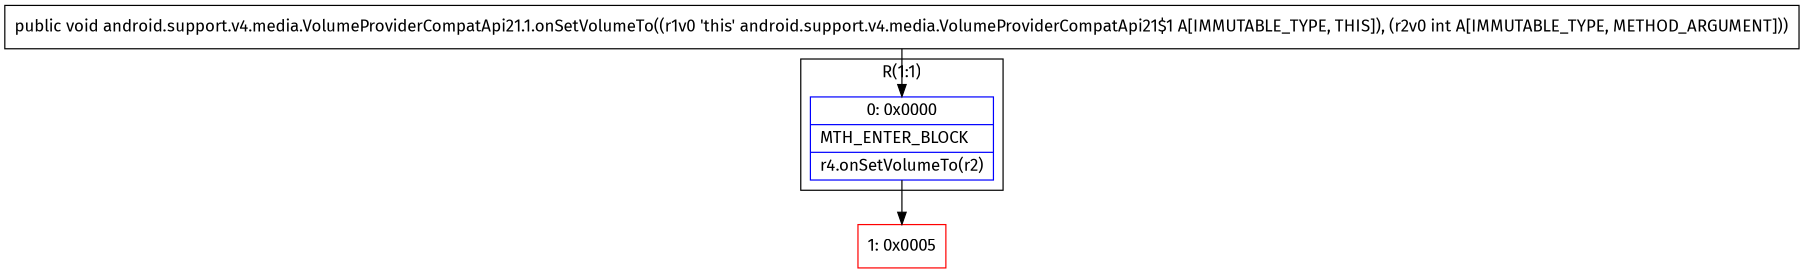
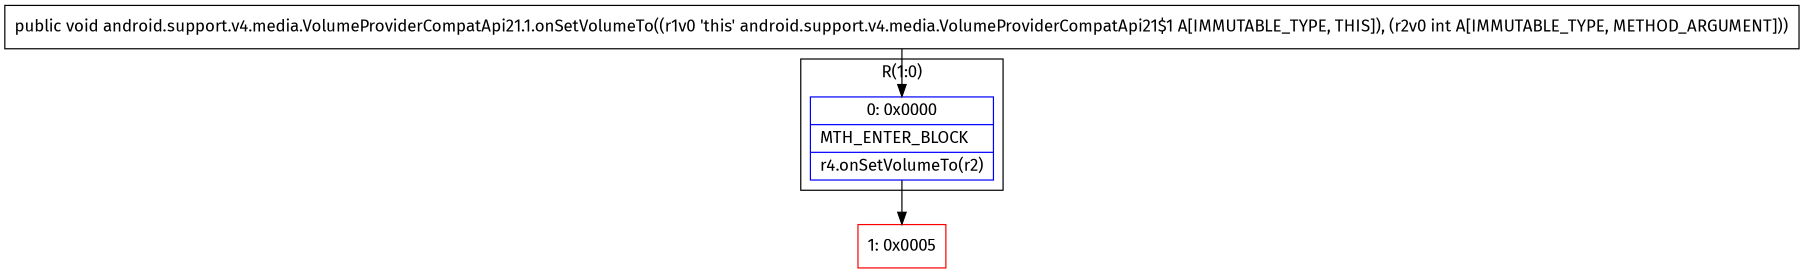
cluster "R(1:1)": label "R(1:1)" -> "R(1:0)"
